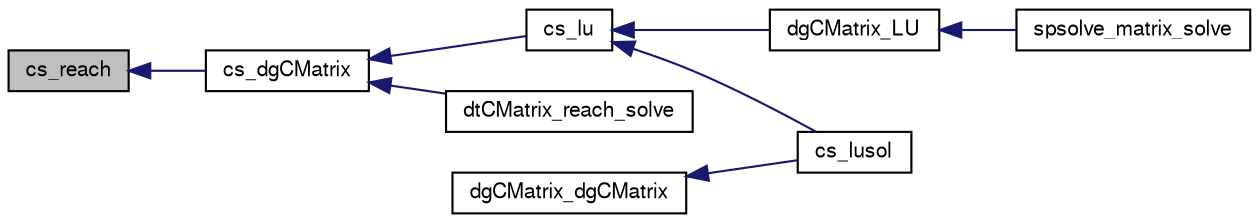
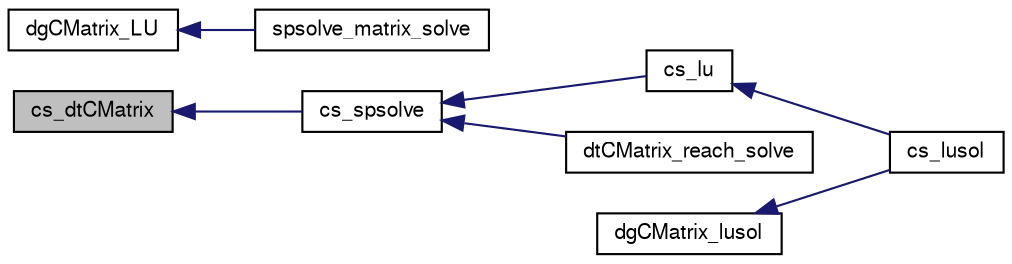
edge "dgCMatrix_LU" -> "cs_lu": removed
node "cs_reach": label "cs_reach" -> "cs_dtCMatrix"
node "cs_dgCMatrix": label "cs_dgCMatrix" -> "cs_spsolve"
node "dgCMatrix_dgCMatrix": label "dgCMatrix_dgCMatrix" -> "dgCMatrix_lusol"
